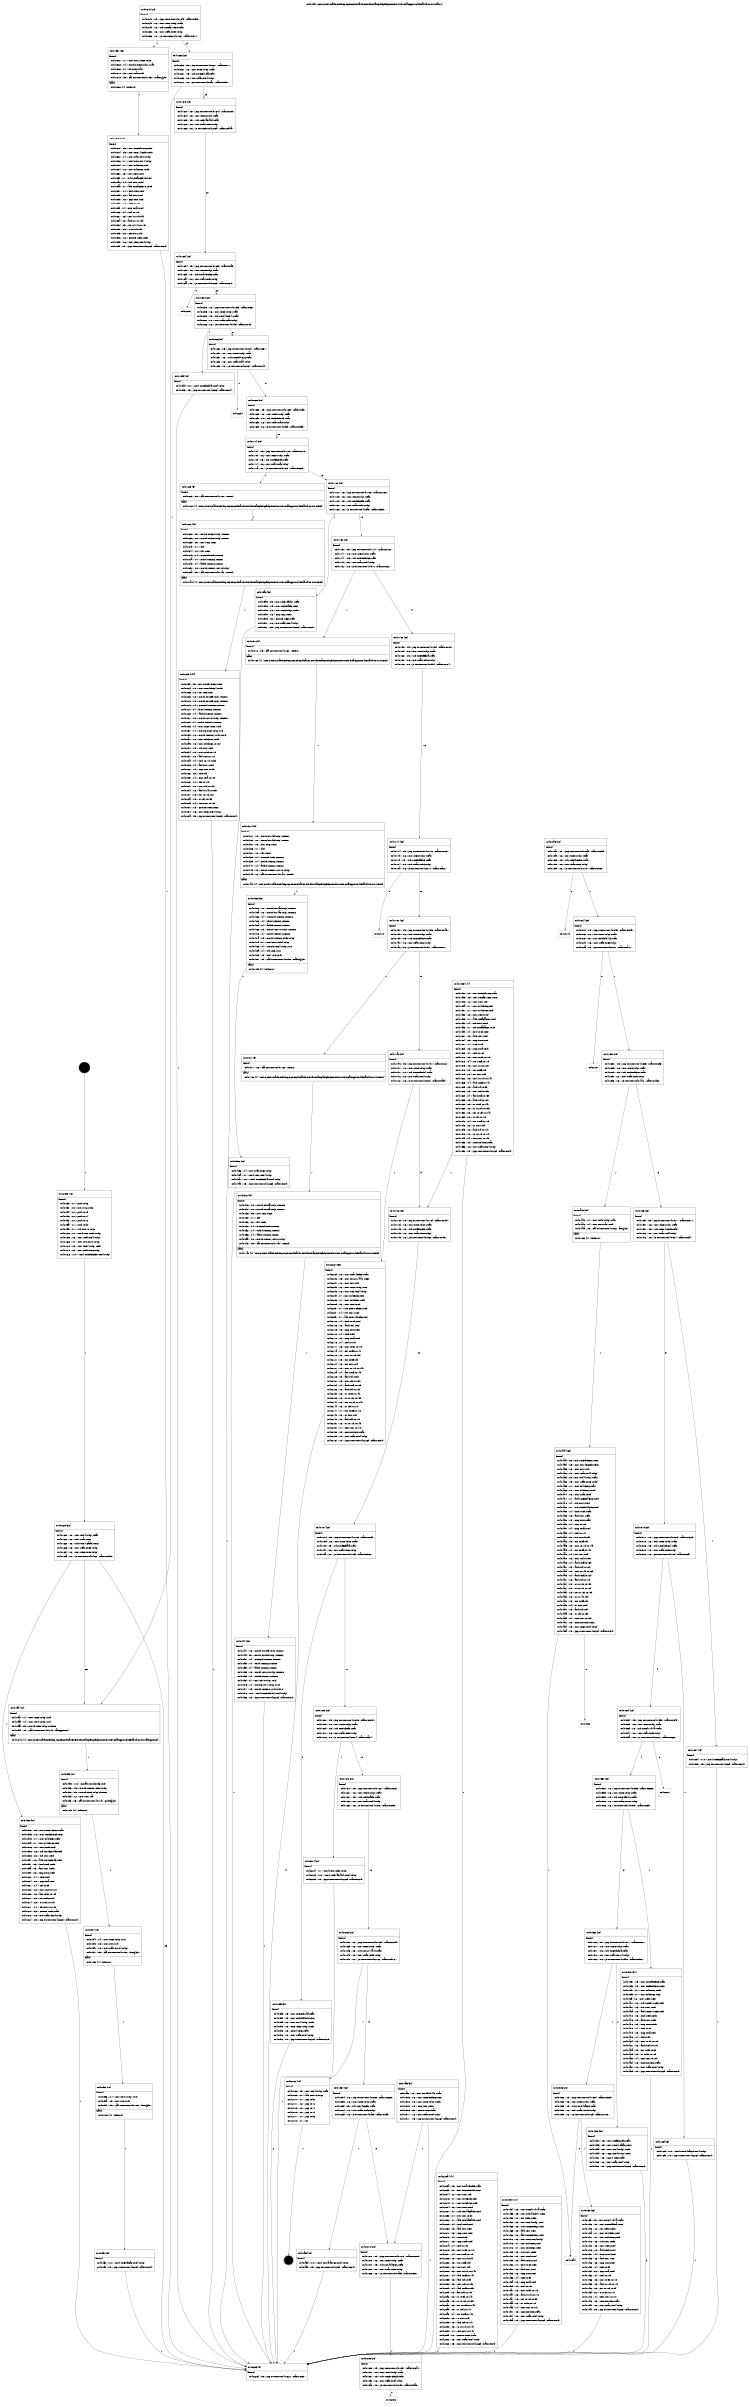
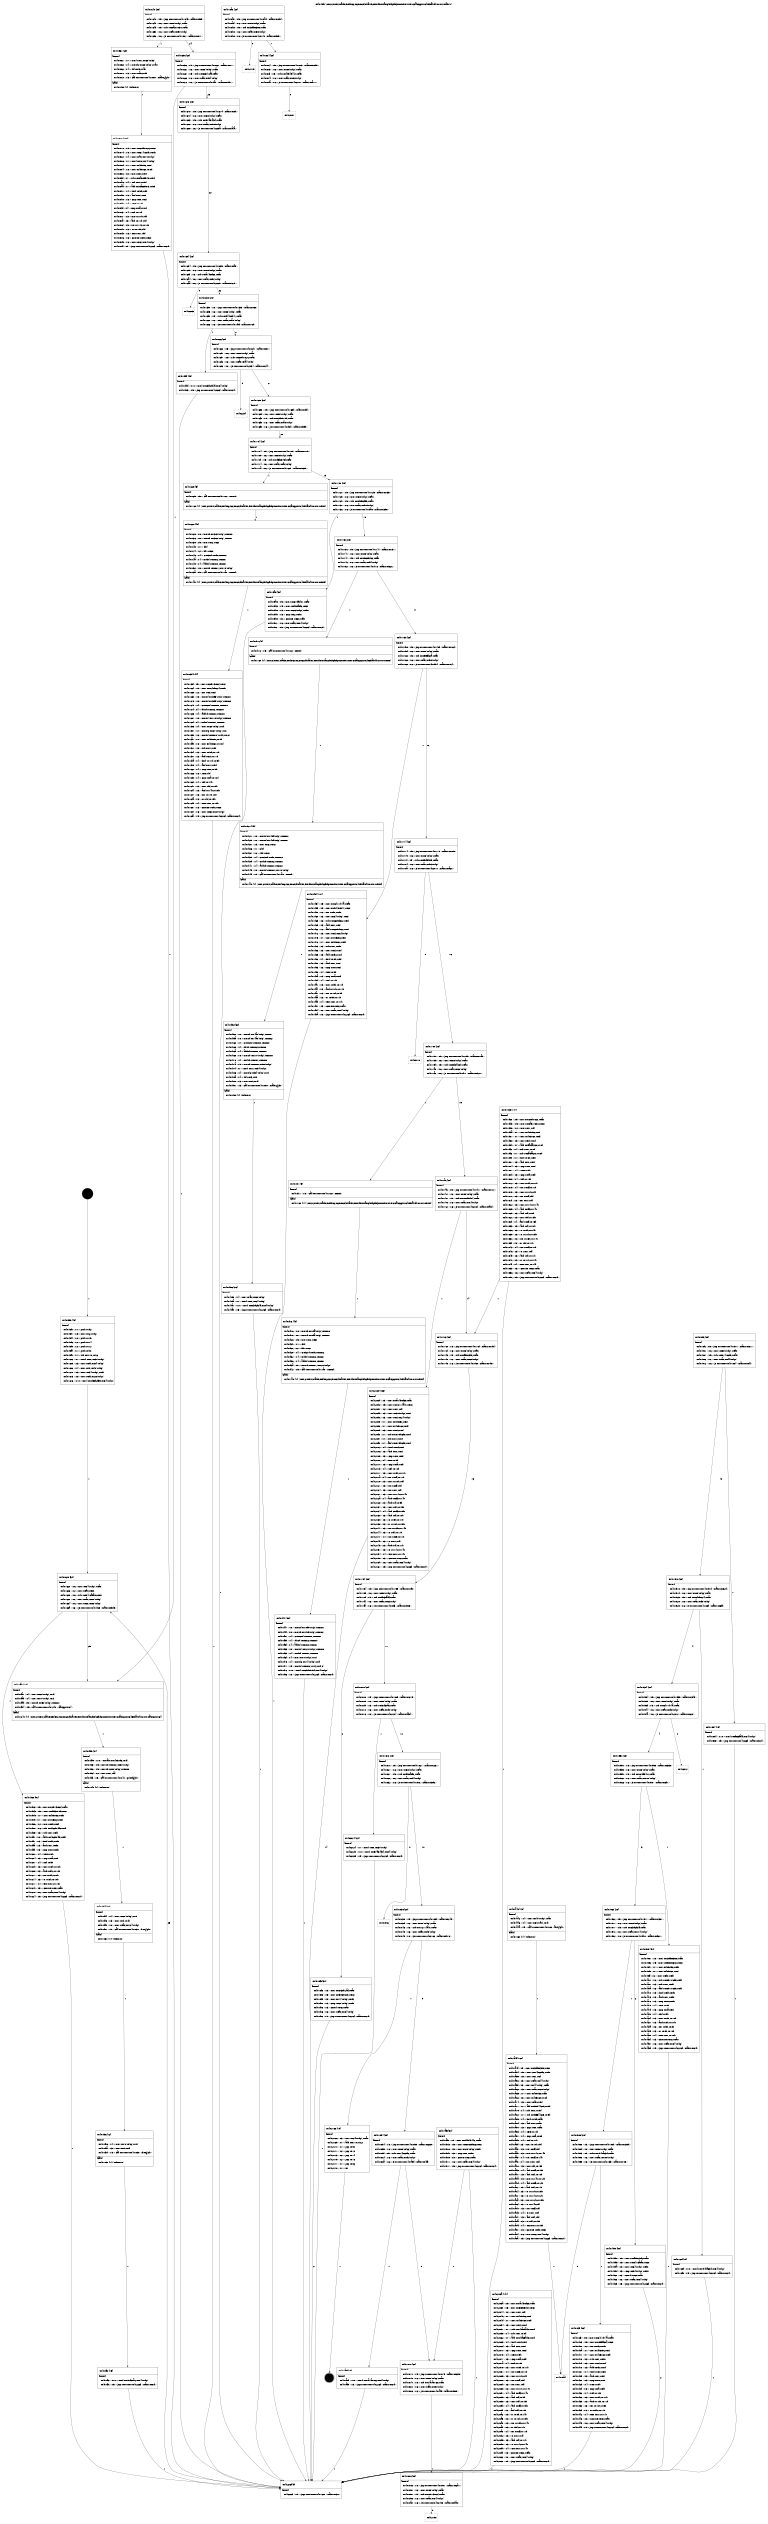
edge "0x401758 [28]" -> "0x401d54 [107]": added, label "1"
node "0x4018e0 [28]": removed
edge "0x401a4f [160]" -> "0x4019cc": now "0x40181c [28]" -> "0x4019cc"
edge "0x401620 [32]" -> "0x40226f [5]": reversed
